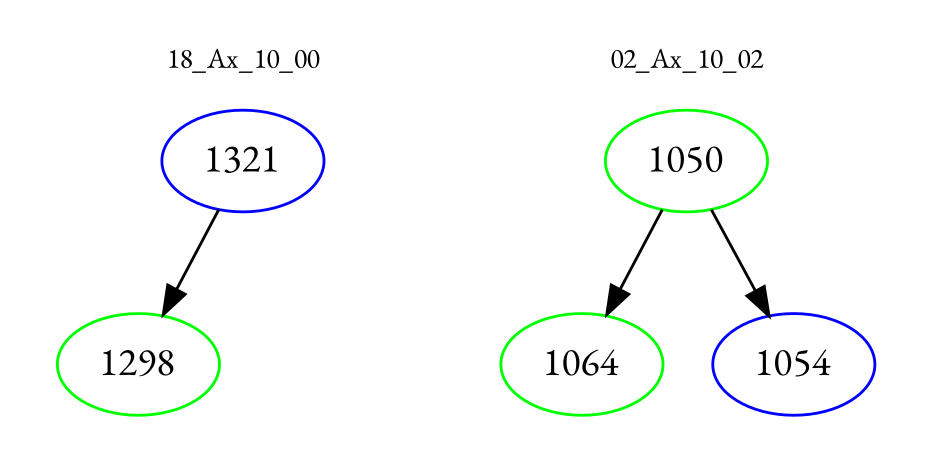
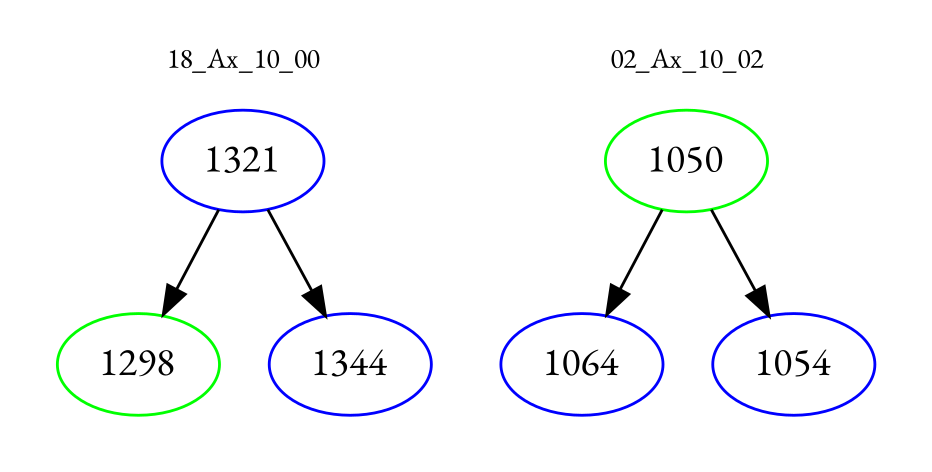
node "1344": added
node "1064": color green -> blue
